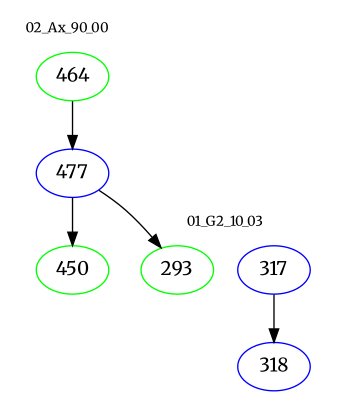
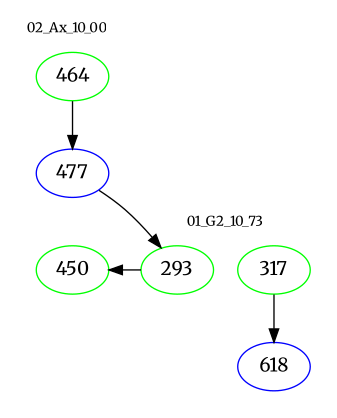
cluster "02_Ax_90_00": label "02_Ax_90_00" -> "02_Ax_10_00"
edge "477" -> "450": now "293" -> "450"
cluster "01_G2_10_03": label "01_G2_10_03" -> "01_G2_10_73"
node "317": color blue -> green
node "318": label "318" -> "618"
